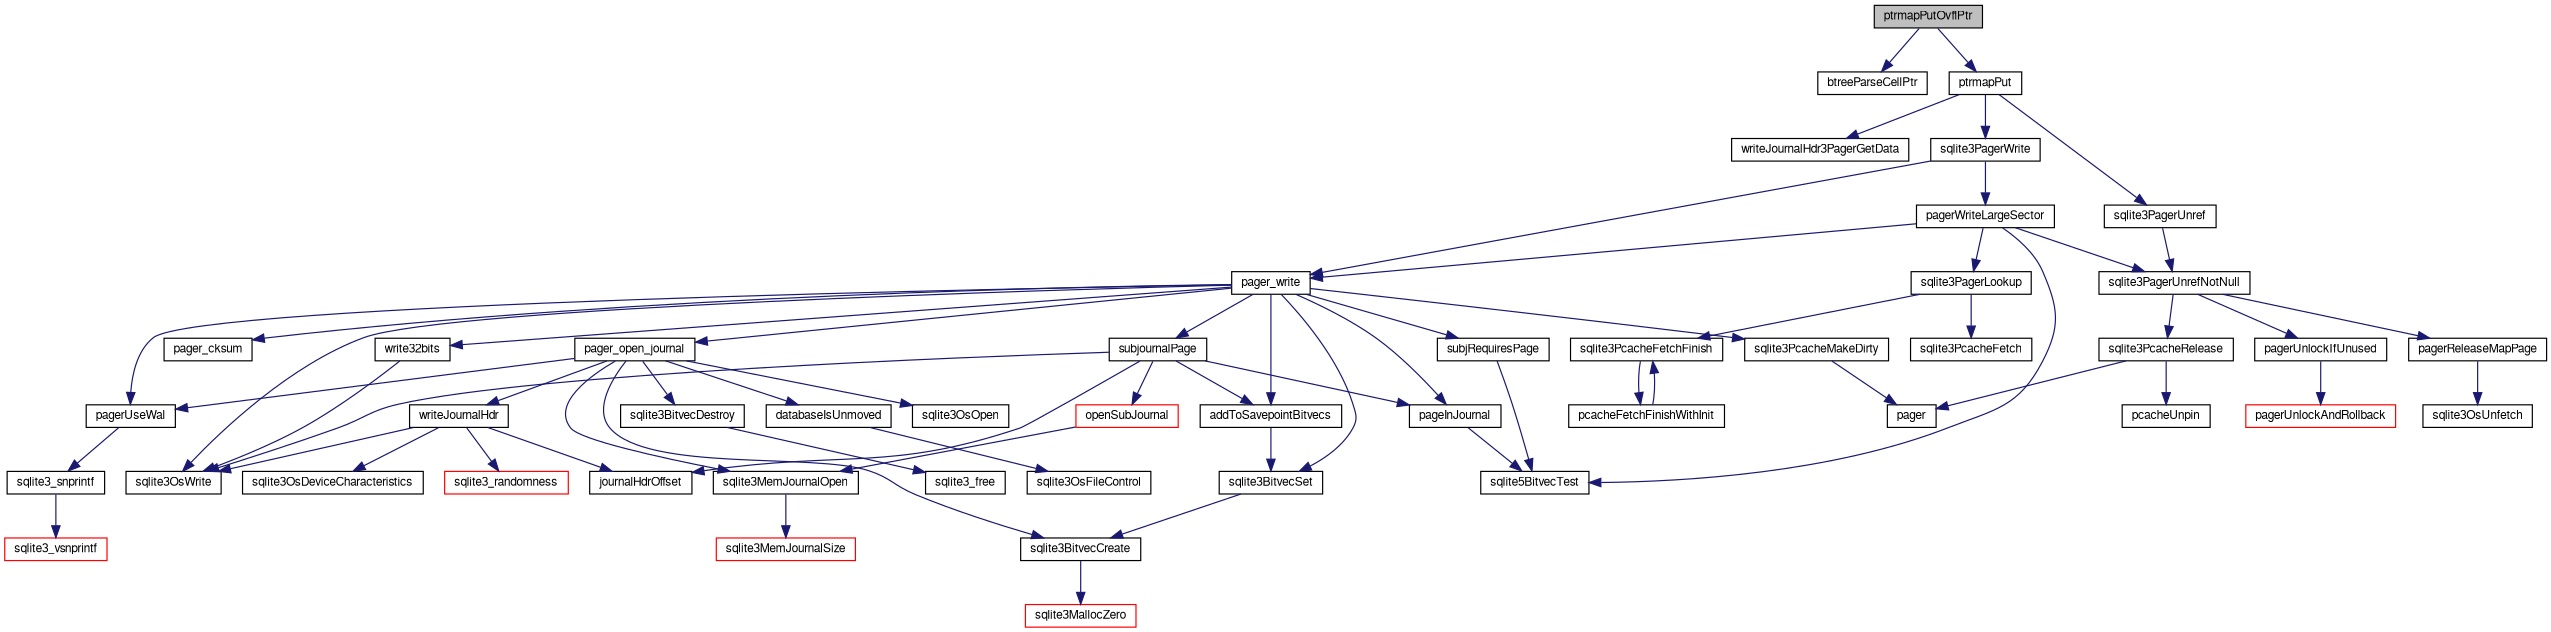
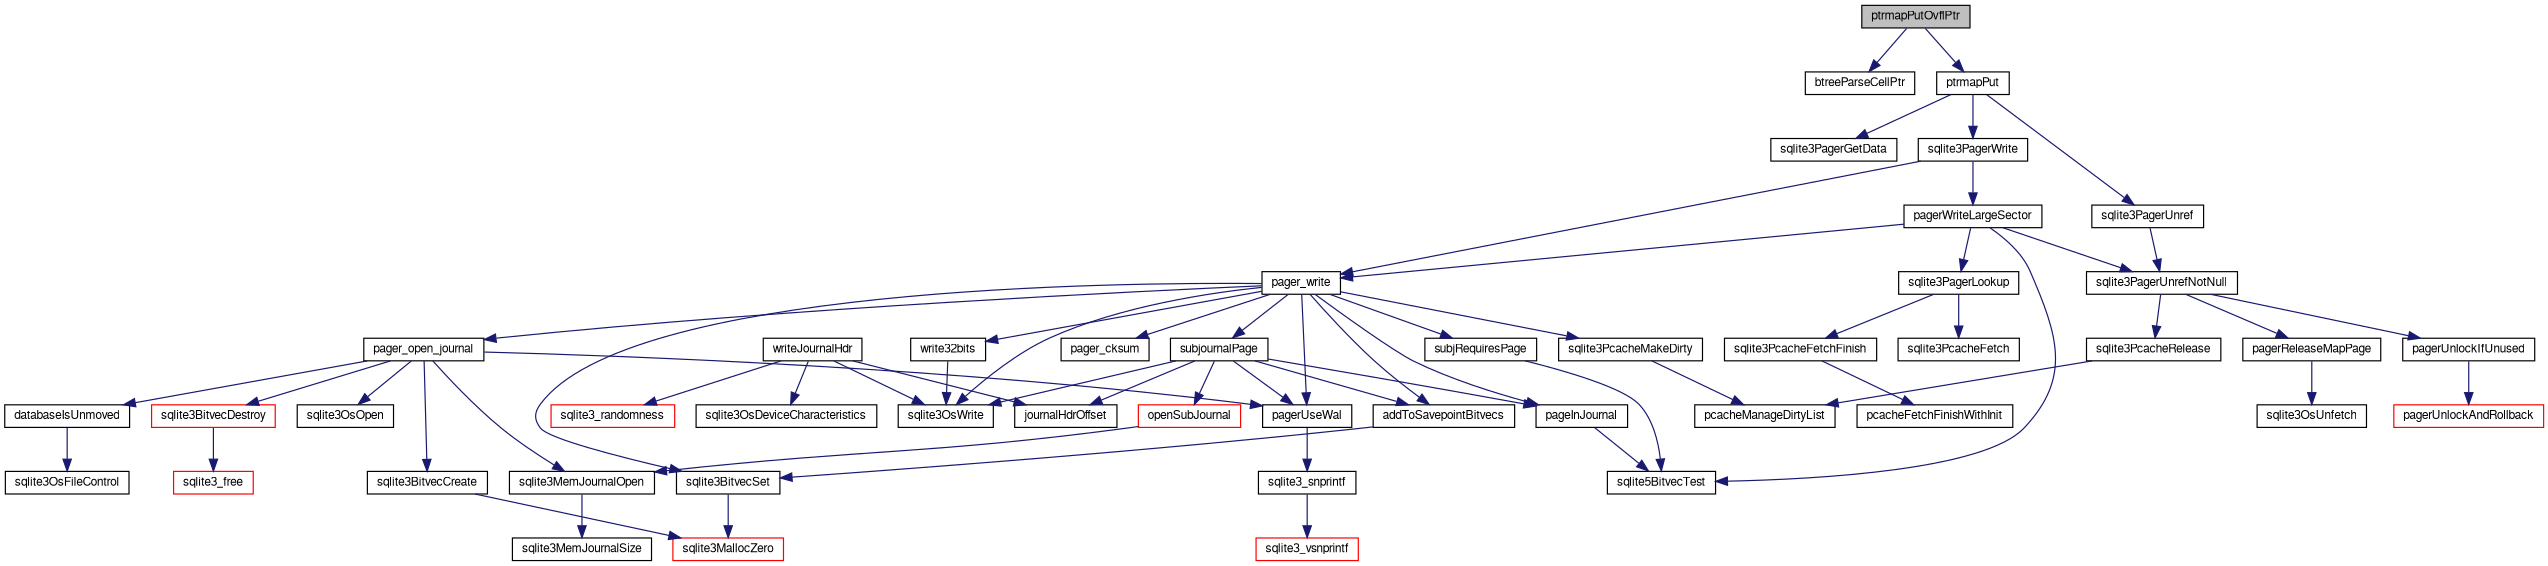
node "writeJournalHdr3PagerGetData": label "writeJournalHdr3PagerGetData" -> "sqlite3PagerGetData"
edge "pager_open_journal" -> "writeJournalHdr": removed
edge "subjournalPage" -> "pagerUseWal": added
edge "pcacheFetchFinishWithInit" -> "sqlite3PcacheFetchFinish": removed
node "sqlite3BitvecDestroy": color black -> red
node "pager": label "pager" -> "pcacheManageDirtyList"
node "pcacheUnpin": removed
node "sqlite3_free": color black -> red
edge "sqlite3BitvecSet" -> "sqlite3BitvecCreate": now "sqlite3BitvecSet" -> "sqlite3MallocZero"
node "sqlite3MemJournalSize": color red -> black
